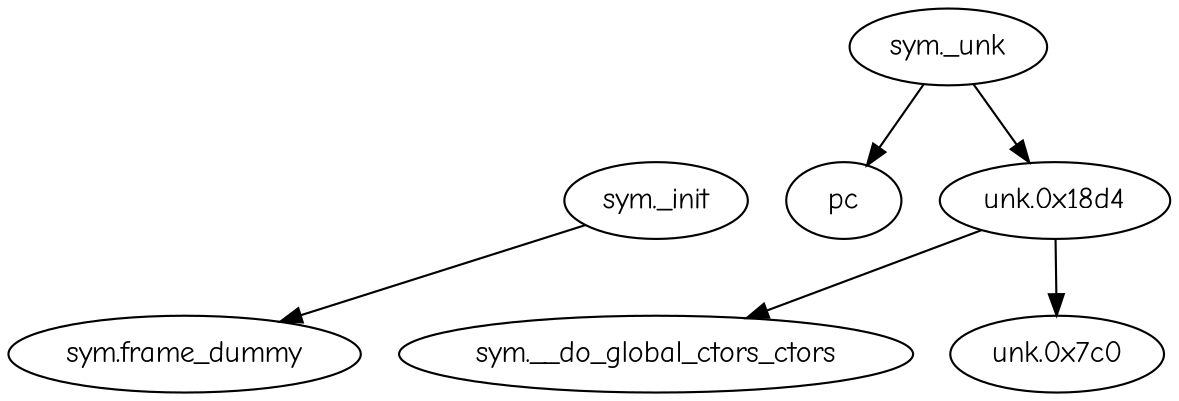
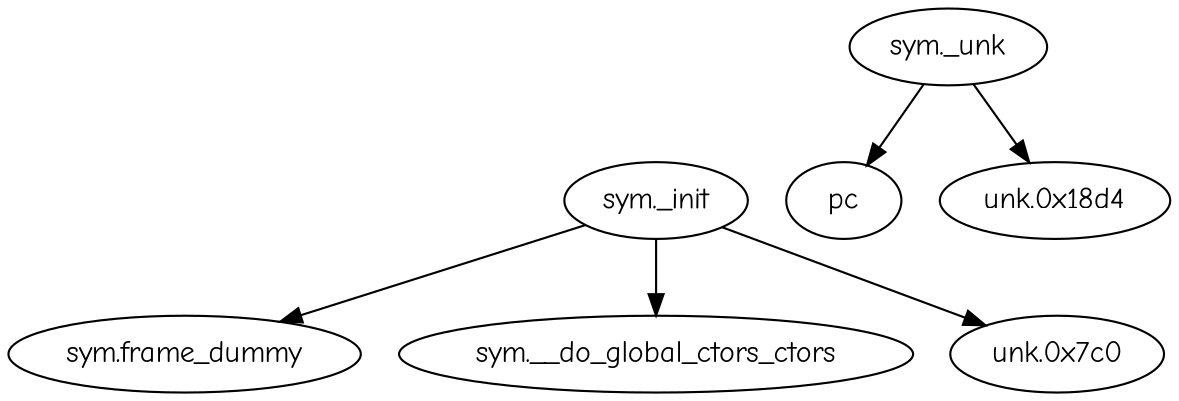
edge "unk.0x18d4" -> "unk.0x7c0": now "sym._init" -> "unk.0x7c0"
edge "unk.0x18d4" -> "sym.__do_global_ctors_ctors": now "sym._init" -> "sym.__do_global_ctors_ctors"
